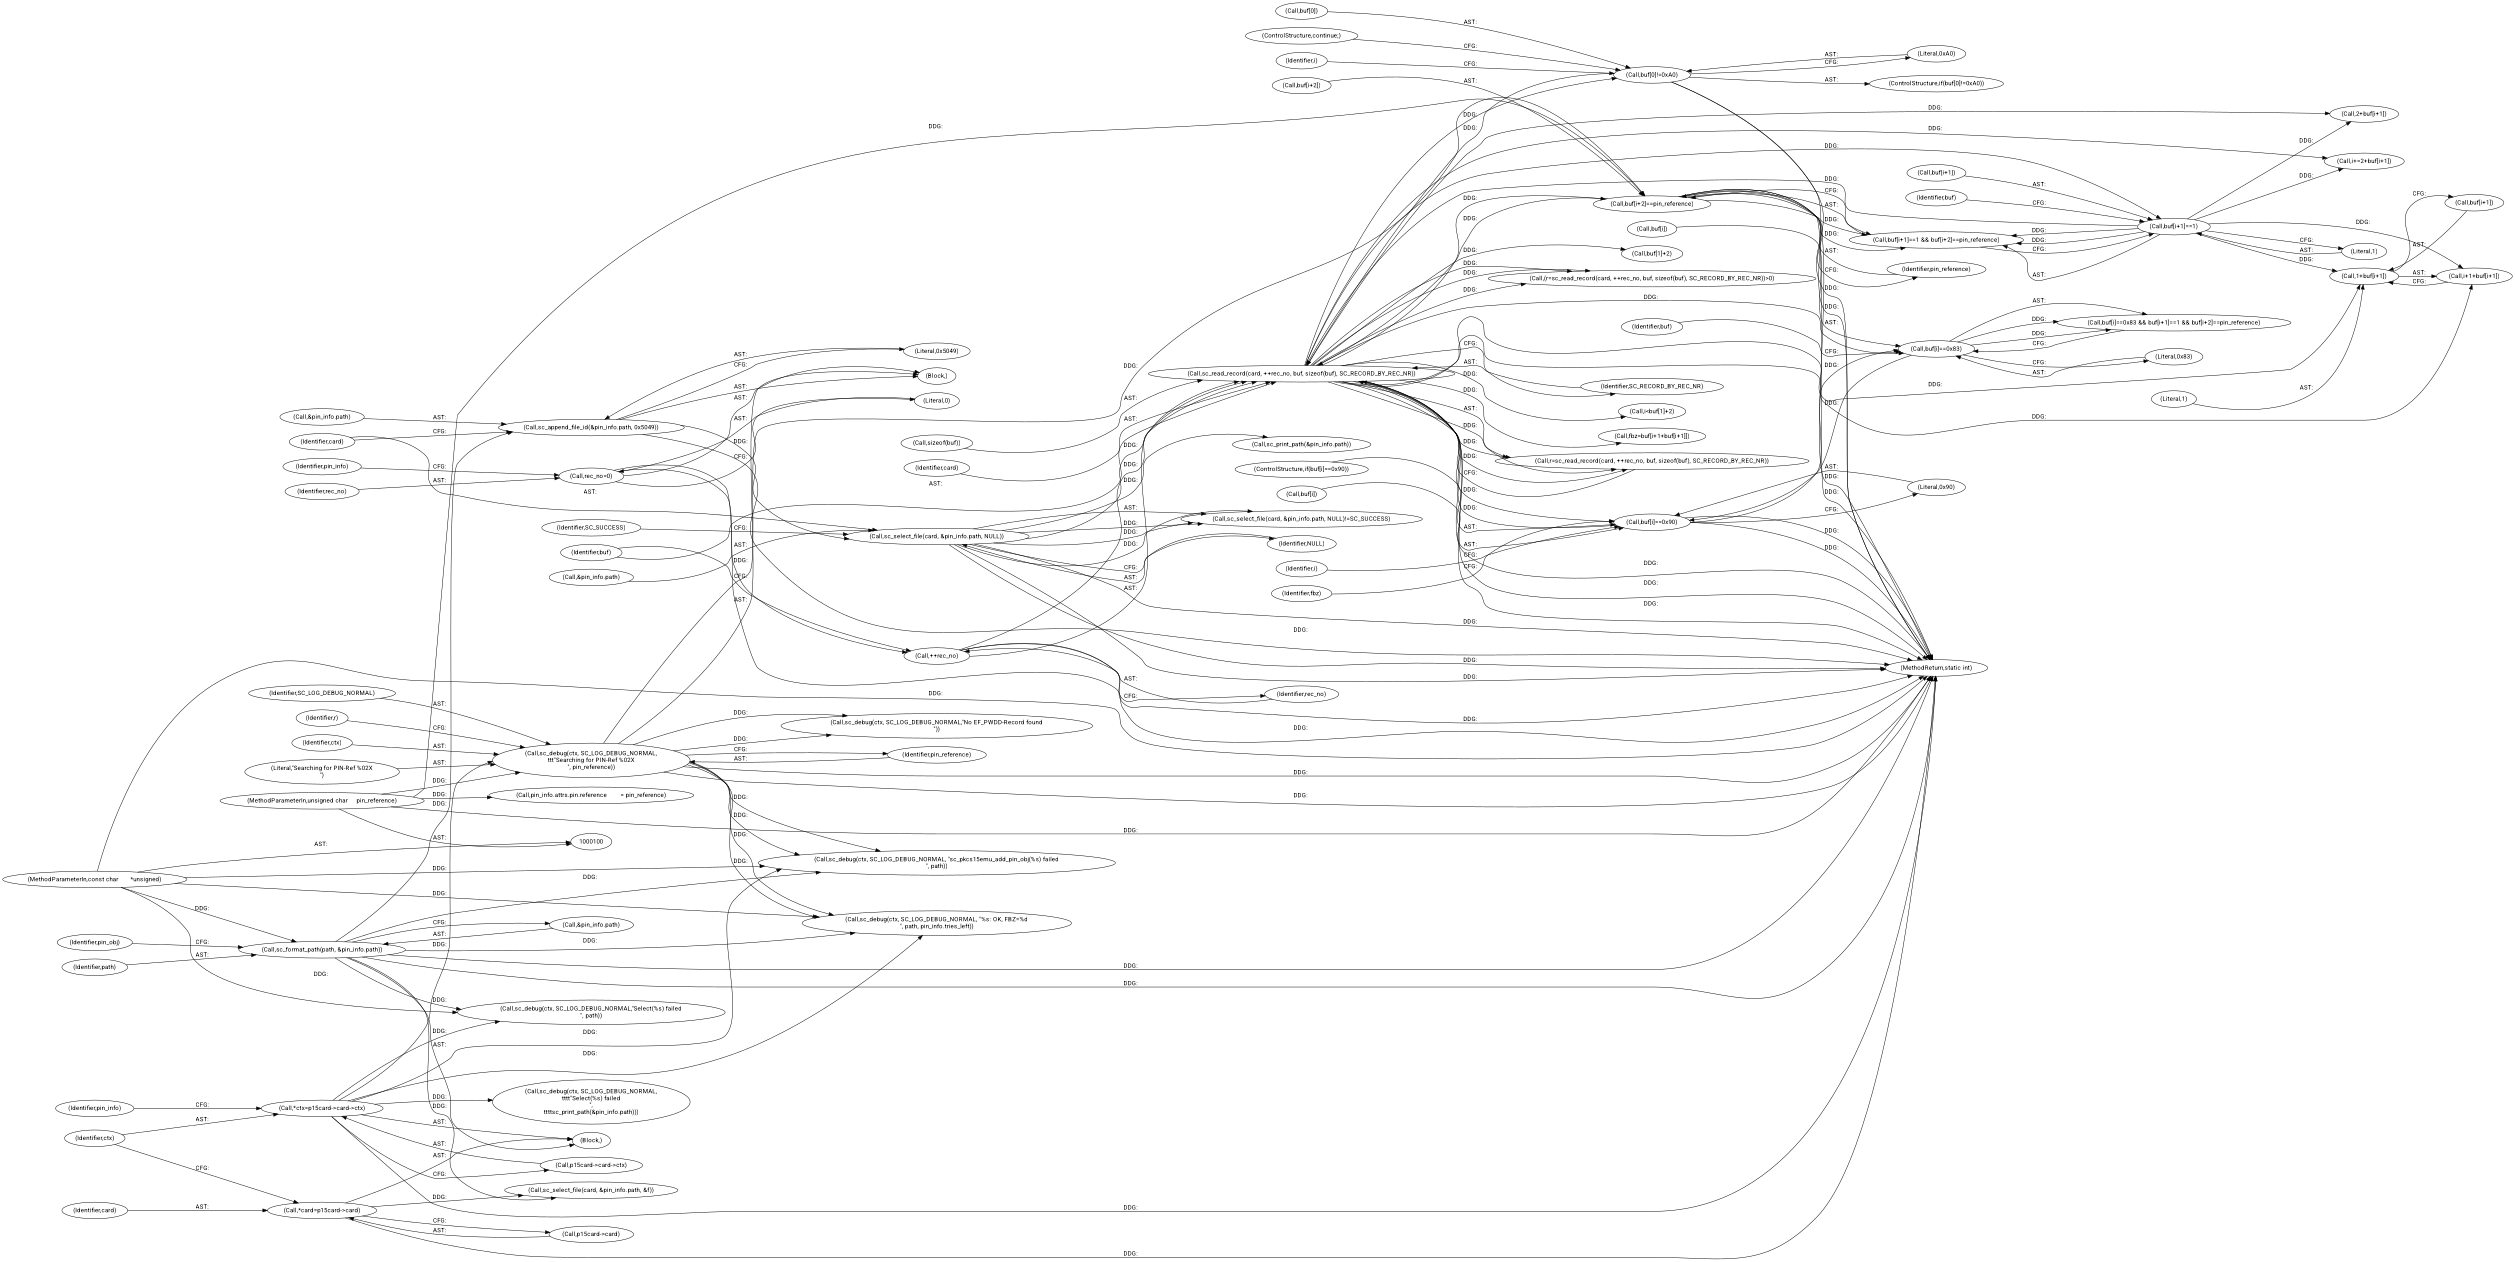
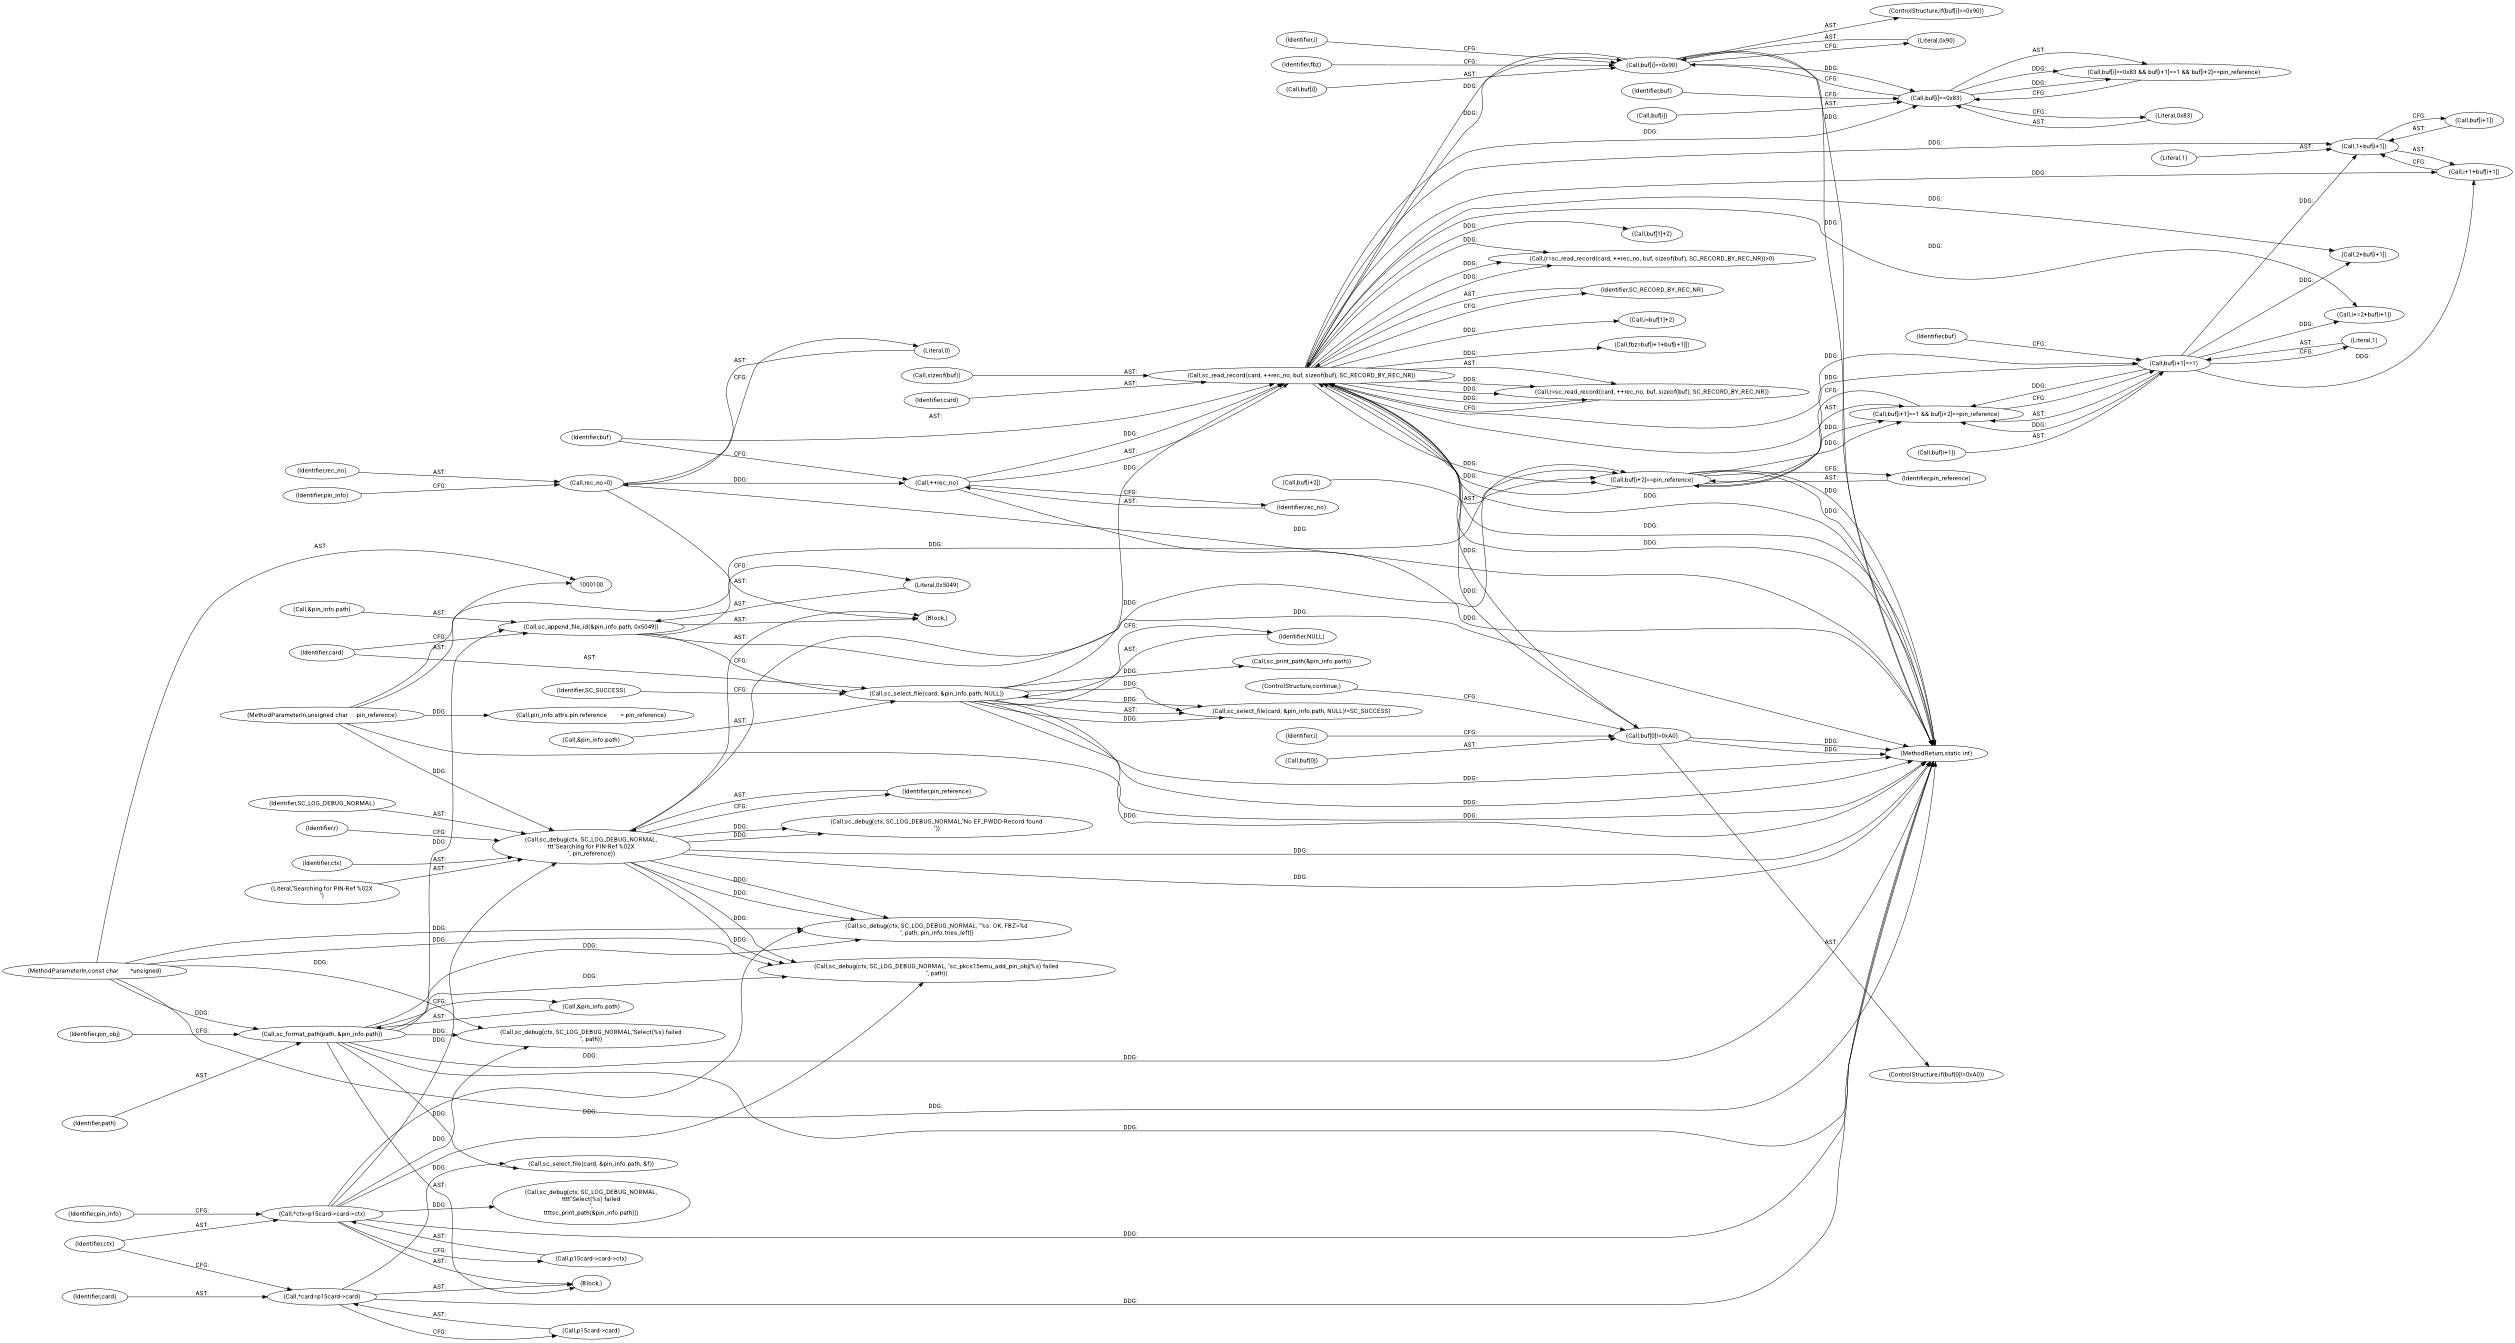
node "(Literal,0xA0)": removed
edge "(Call,buf[i]==0x83)" -> "(Call,buf[i]==0x90)": label "DDG: " -> "CFG: "
edge "(Call,sc_append_file_id(&pin_info.path, 0x5049))" -> "(Call,sc_select_file(card, &pin_info.path, NULL))": label "DDG: " -> "CFG: "
edge "(ControlStructure,if(buf[i]==0x90))" -> "(Call,buf[i]==0x90)": reversed
